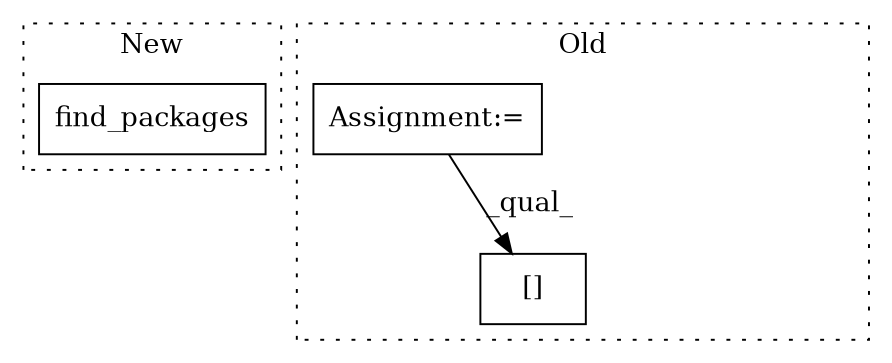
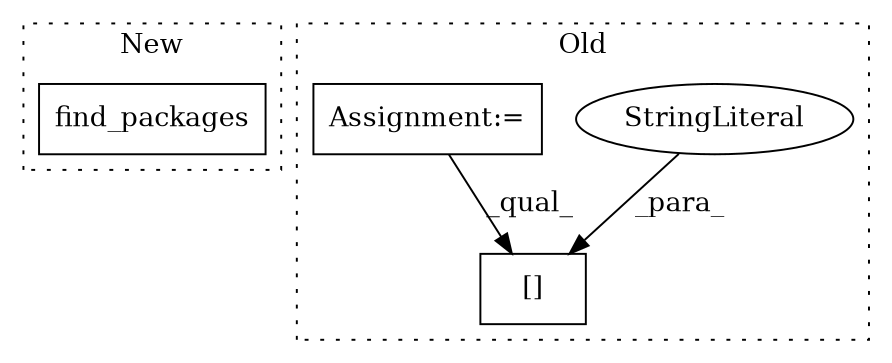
node "StringLiteral": added
